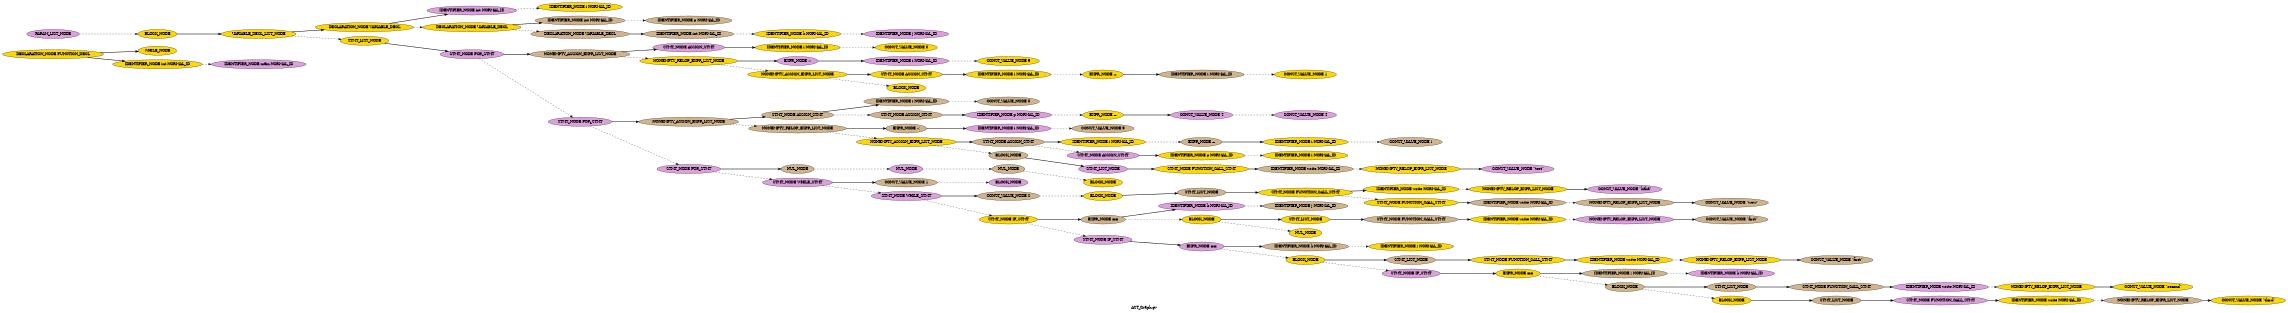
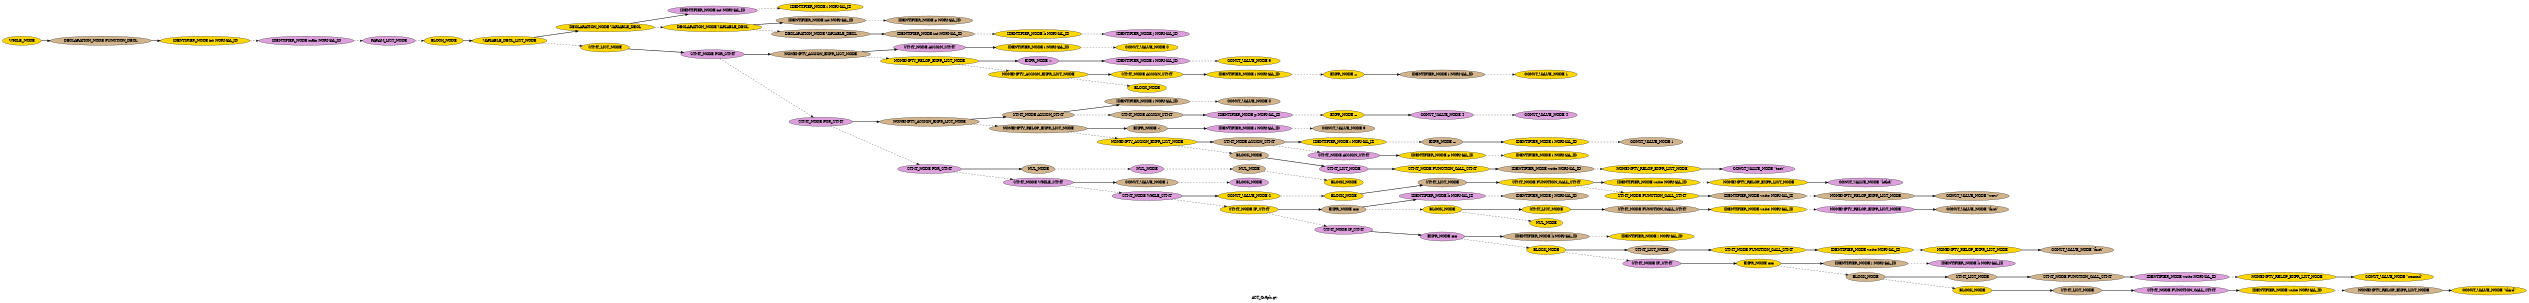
edge "IDENTIFIER_NODE main NORMAL_ID" -> "PARAM_LIST_NODE": added
edge "DECLARATION_NODE FUNCTION_DECL" -> "WHILE_NODE": reversed
node "DECLARATION_NODE FUNCTION_DECL": fillcolor gold -> tan
node "CONST_VALUE_NODE 2": fillcolor tan -> gold
